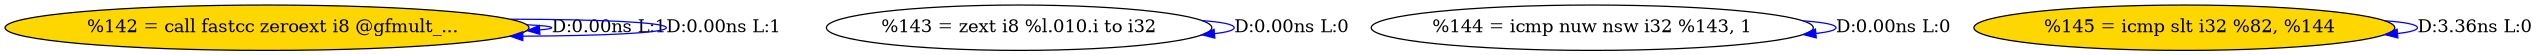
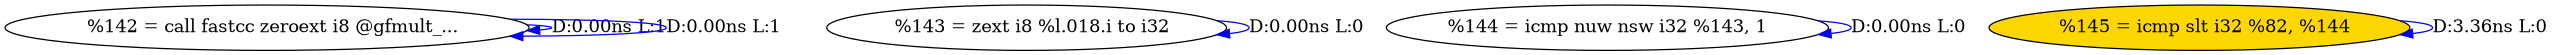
node "%142 = call fastcc zeroext i8 @gfmult_...": fillcolor gold -> white
node "%143 = zext i8 %l.010.i to i32": label "%143 = zext i8 %l.010.i to i32" -> "%143 = zext i8 %l.018.i to i32"
